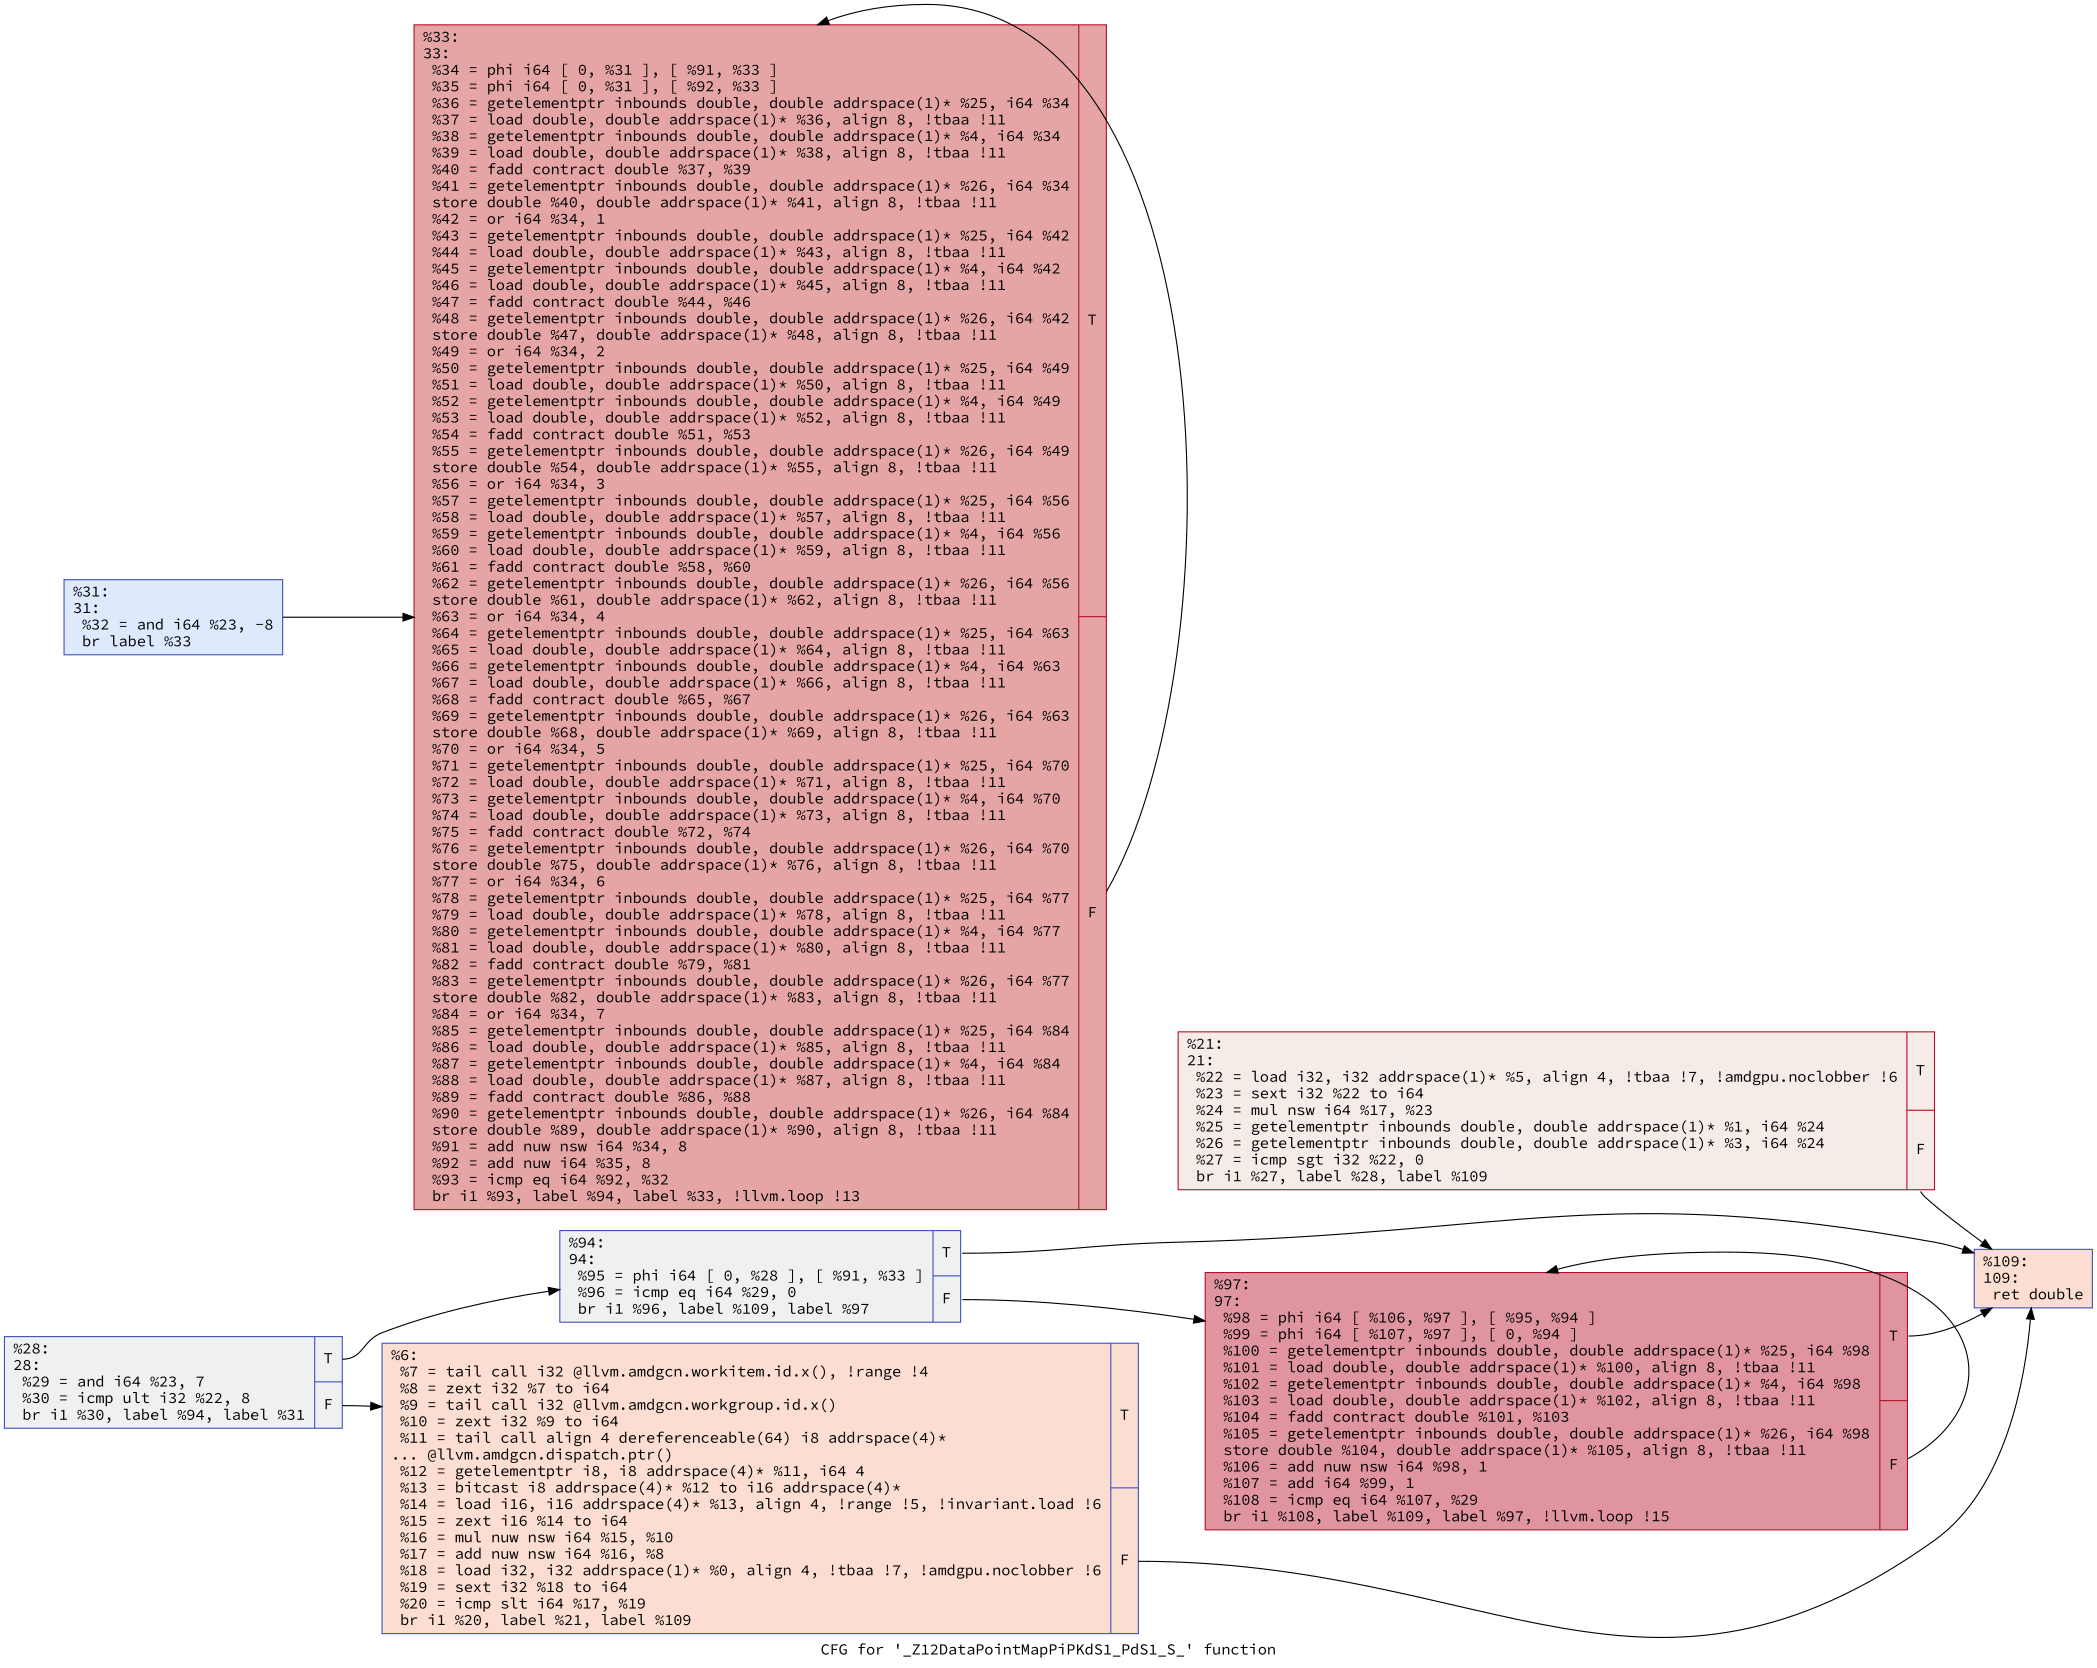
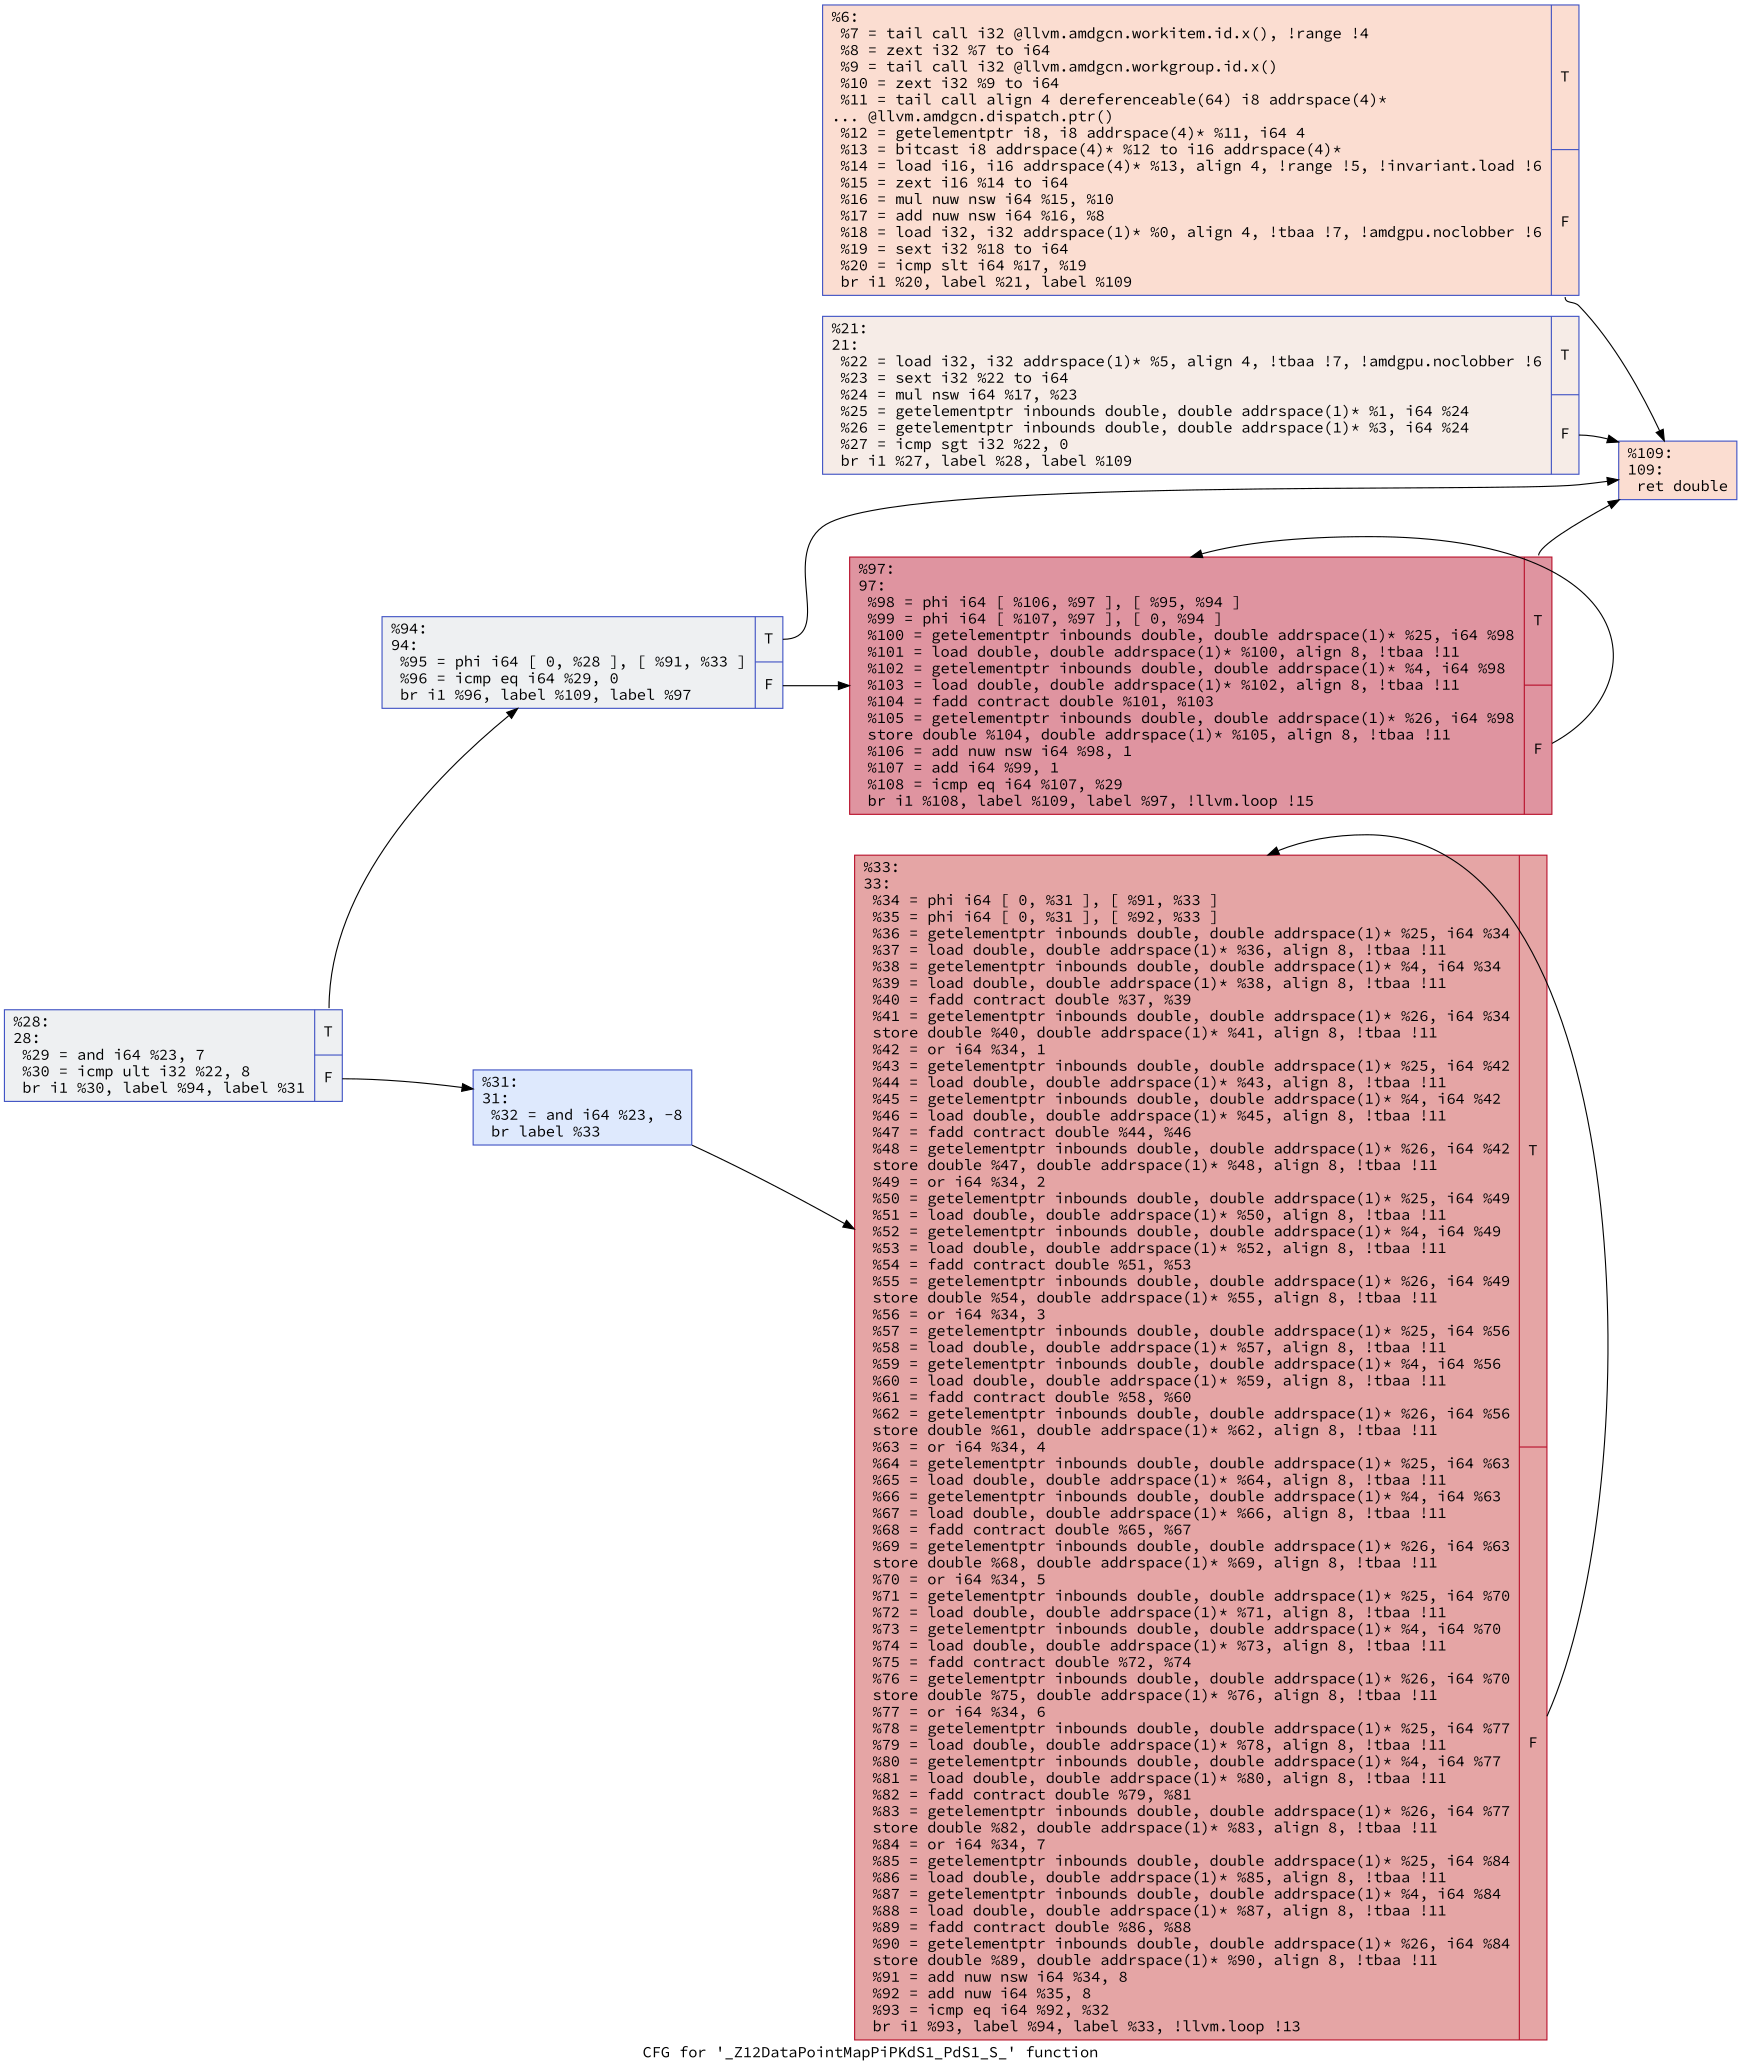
node "%21:": color #b70d28ff -> #3d50c3ff
edge "%28:" -> "%6:": now "%28:" -> "%31:"
